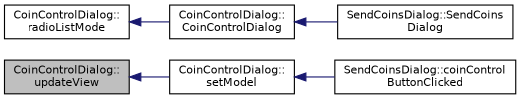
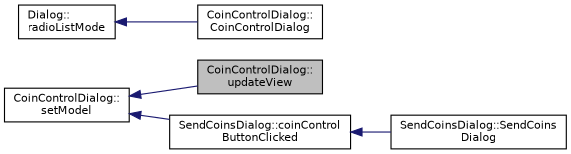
node "CoinControlDialog:: radioListMode": label "CoinControlDialog:: radioListMode" -> "Dialog:: radioListMode"
edge "SendCoinsDialog::SendCoins Dialog" -> "CoinControlDialog:: CoinControlDialog": now "SendCoinsDialog::SendCoins Dialog" -> "SendCoinsDialog::coinControl ButtonClicked"
edge "CoinControlDialog:: setModel" -> "CoinControlDialog:: updateView": reversed
